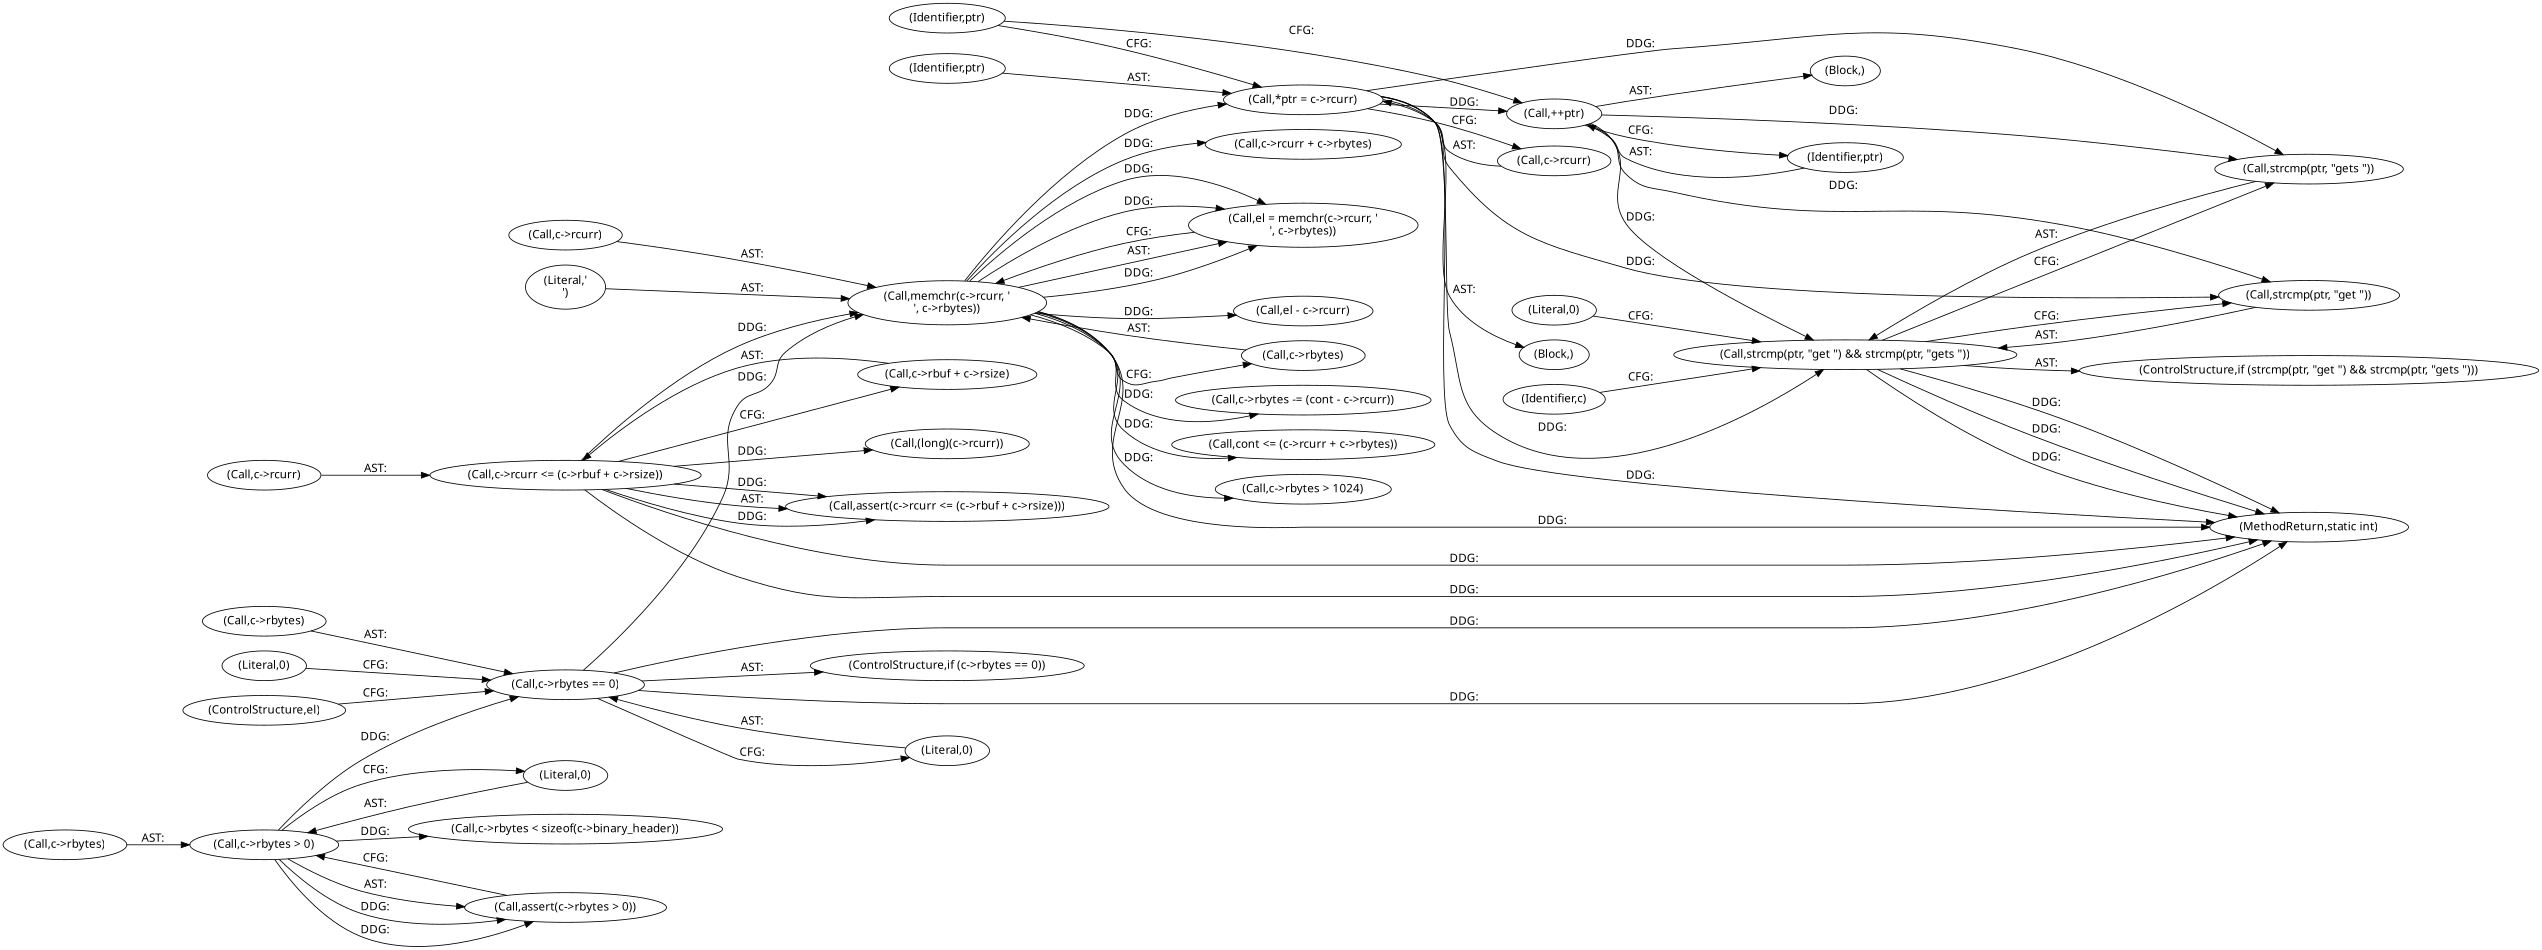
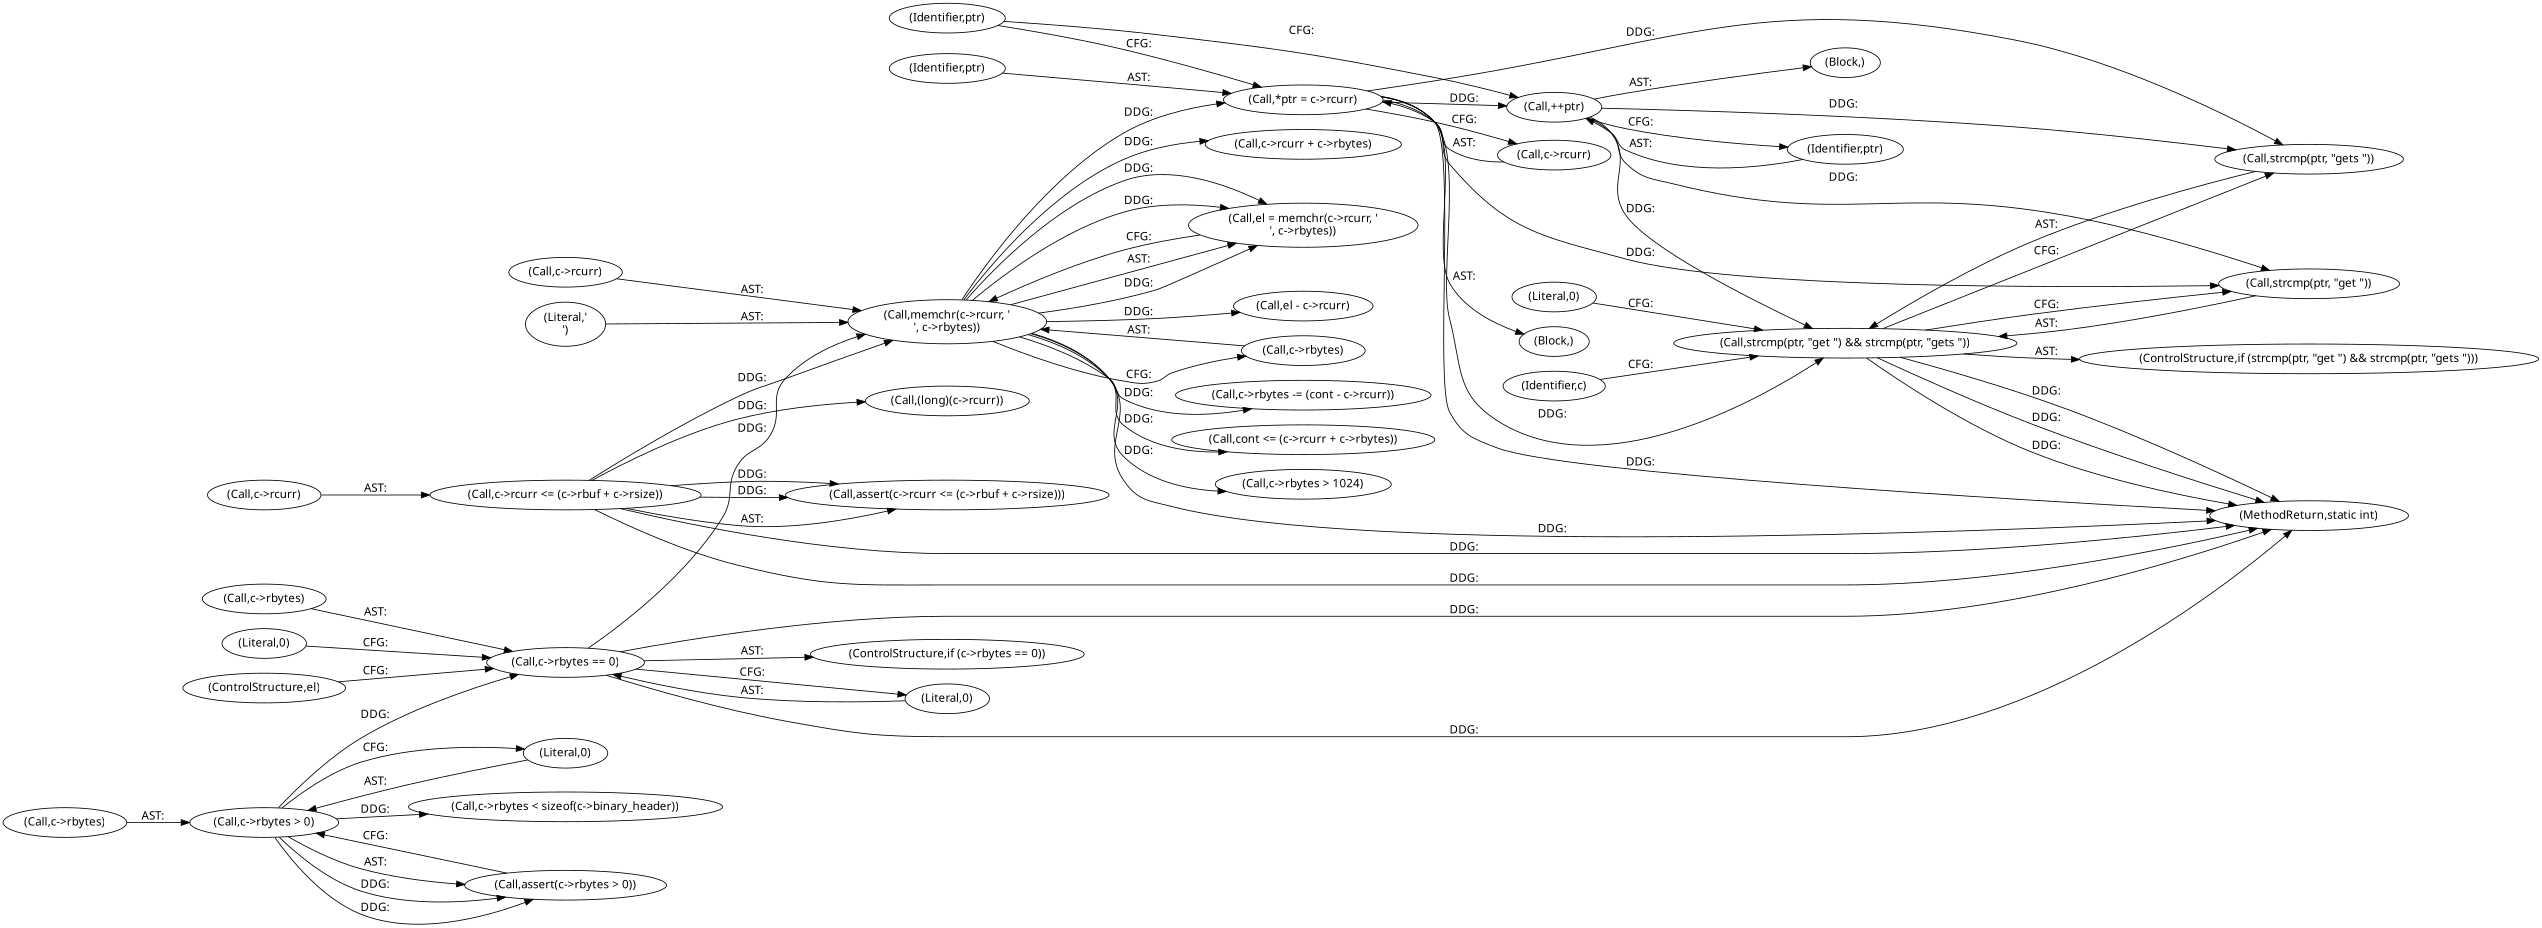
node "(Call,c->rbuf + c->rsize)": removed
